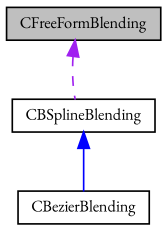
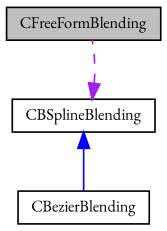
edge "CBSplineBlending" -> "CFreeFormBlending": reversed
